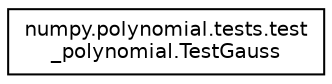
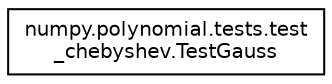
node "numpy.polynomial.tests.test _polynomial.TestGauss": label "numpy.polynomial.tests.test _polynomial.TestGauss" -> "numpy.polynomial.tests.test _chebyshev.TestGauss"
